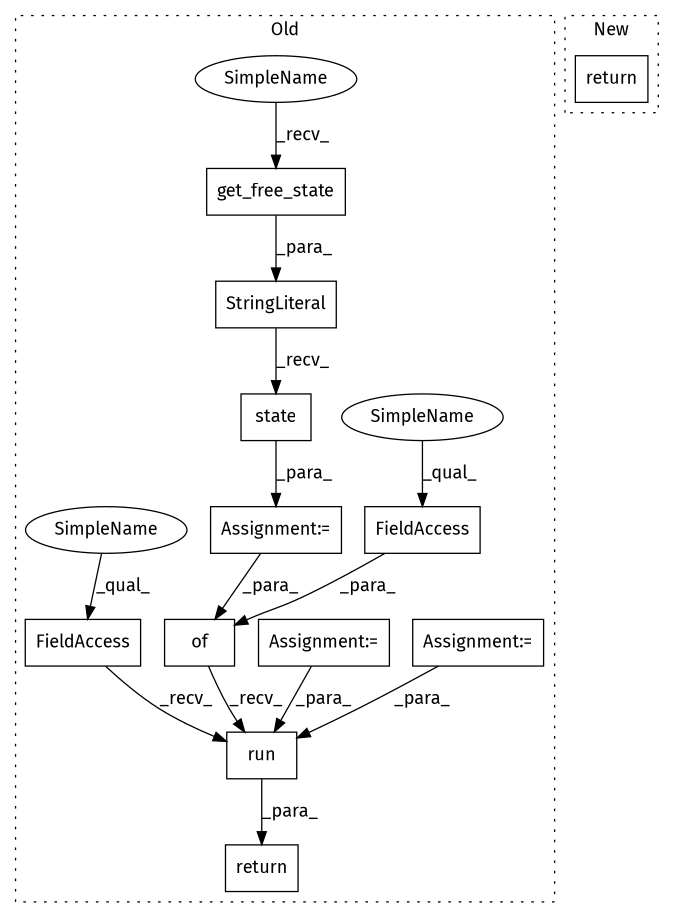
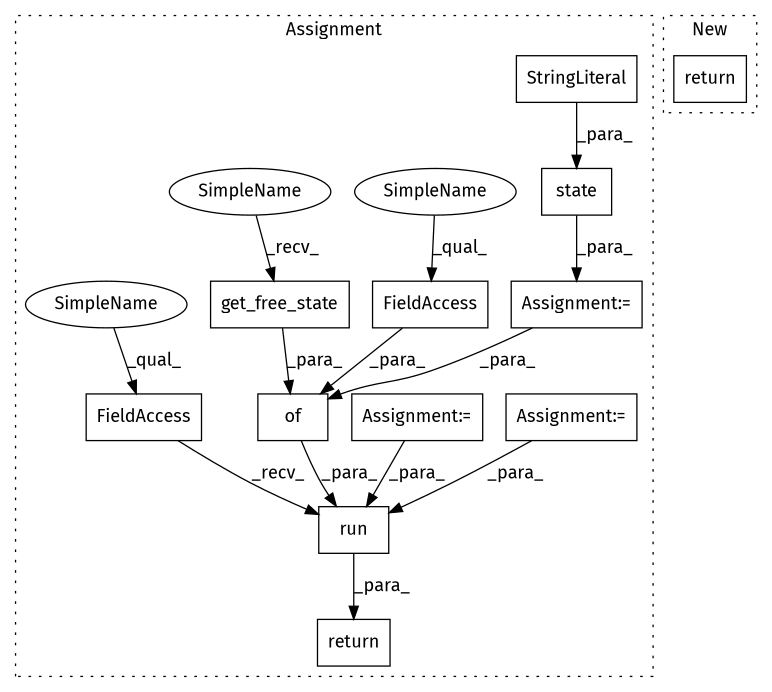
cluster "Old": label "Old" -> "Assignment"
edge "get_free_state" -> "StringLiteral": now "get_free_state" -> "of"
edge "StringLiteral" -> "state": label "_recv_" -> "_para_"
edge "of" -> "run": label "_recv_" -> "_para_"
